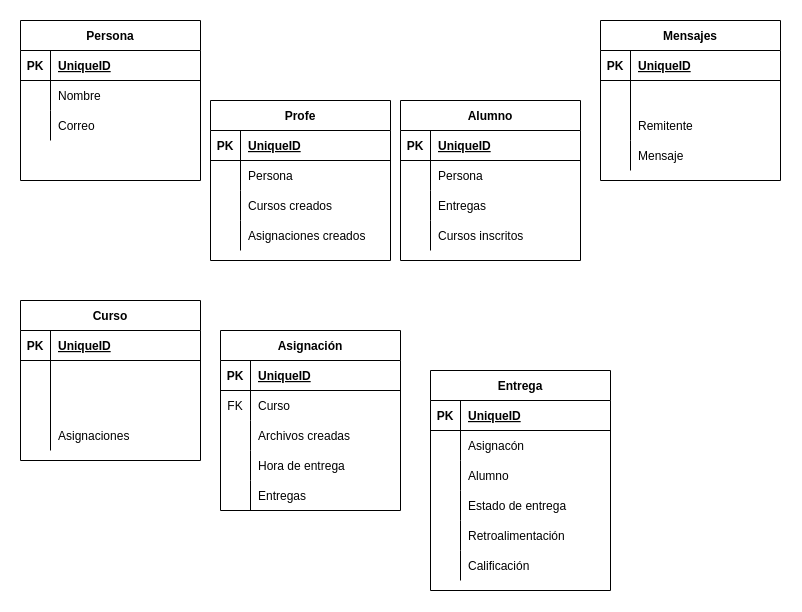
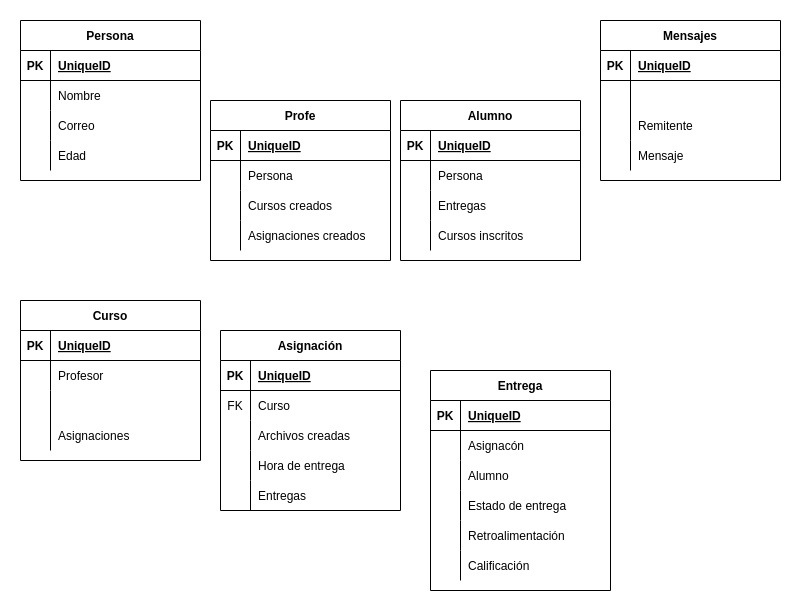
node "Edad": added
node "Profesor": added
